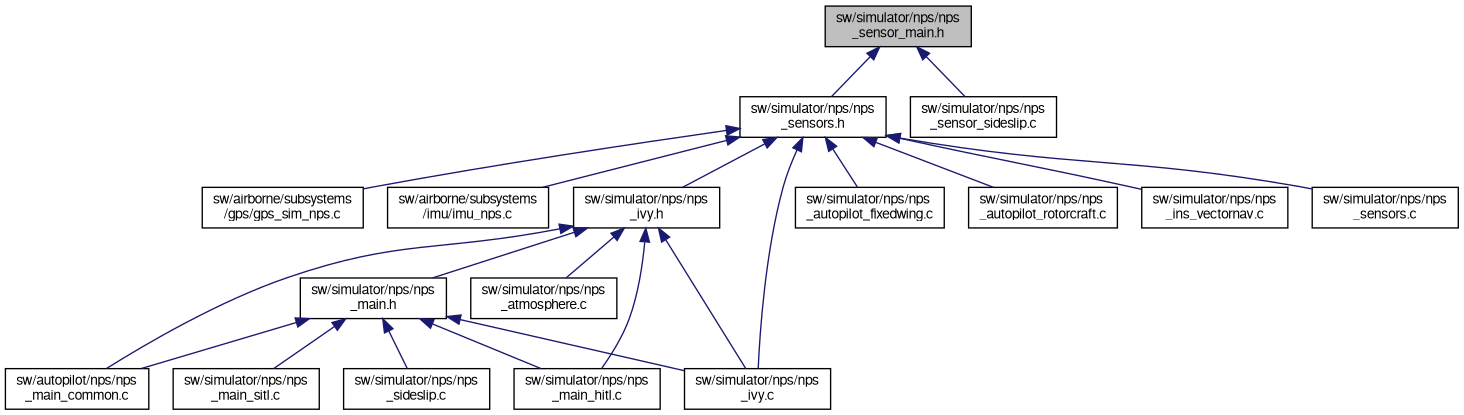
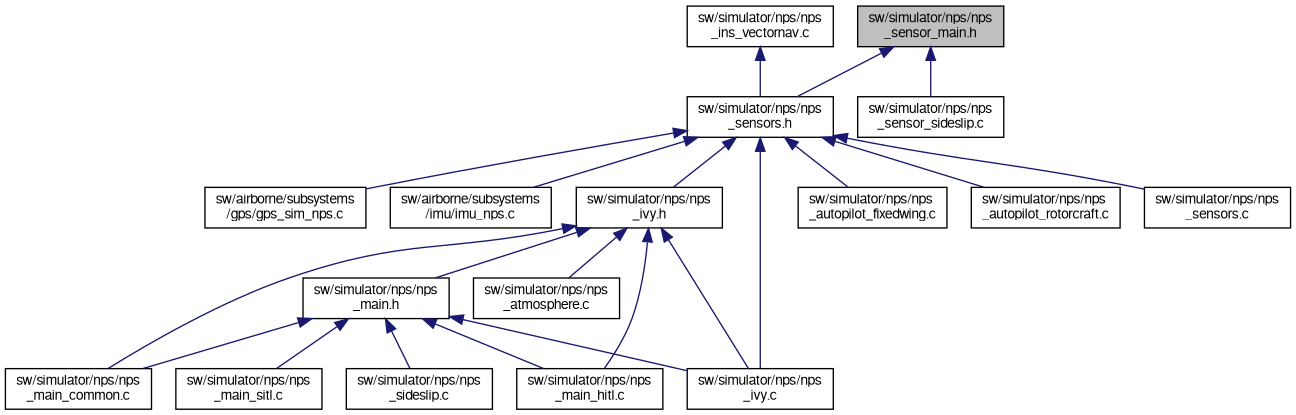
edge "sw/simulator/nps/nps _ins_vectornav.c" -> "sw/simulator/nps/nps _sensors.h": reversed
node "sw/autopilot/nps/nps _main_common.c": label "sw/autopilot/nps/nps _main_common.c" -> "sw/simulator/nps/nps _main_common.c"
